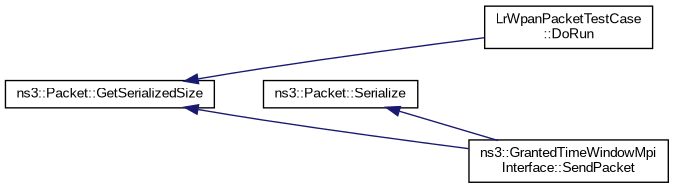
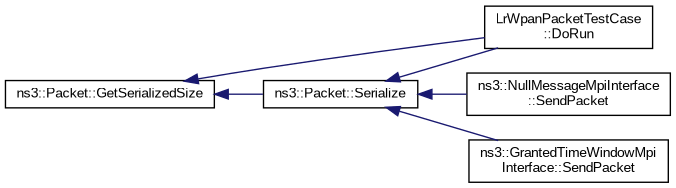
edge "LrWpanPacketTestCase ::DoRun" -> "ns3::Packet::Serialize": added
node "ns3::NullMessageMpiInterface ::SendPacket": added
edge "ns3::GrantedTimeWindowMpi Interface::SendPacket" -> "ns3::Packet::GetSerializedSize": now "ns3::Packet::Serialize" -> "ns3::Packet::GetSerializedSize"
